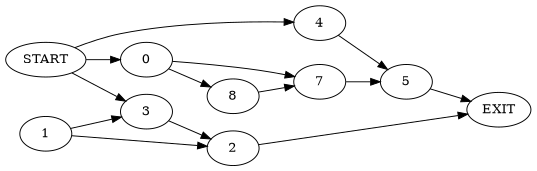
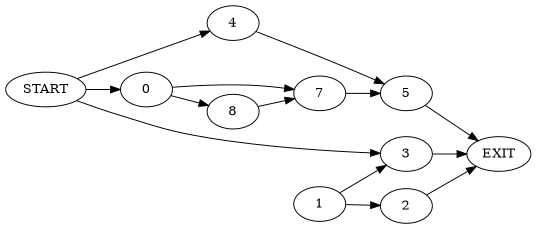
edge "3" -> "2": now "3" -> "EXIT"
